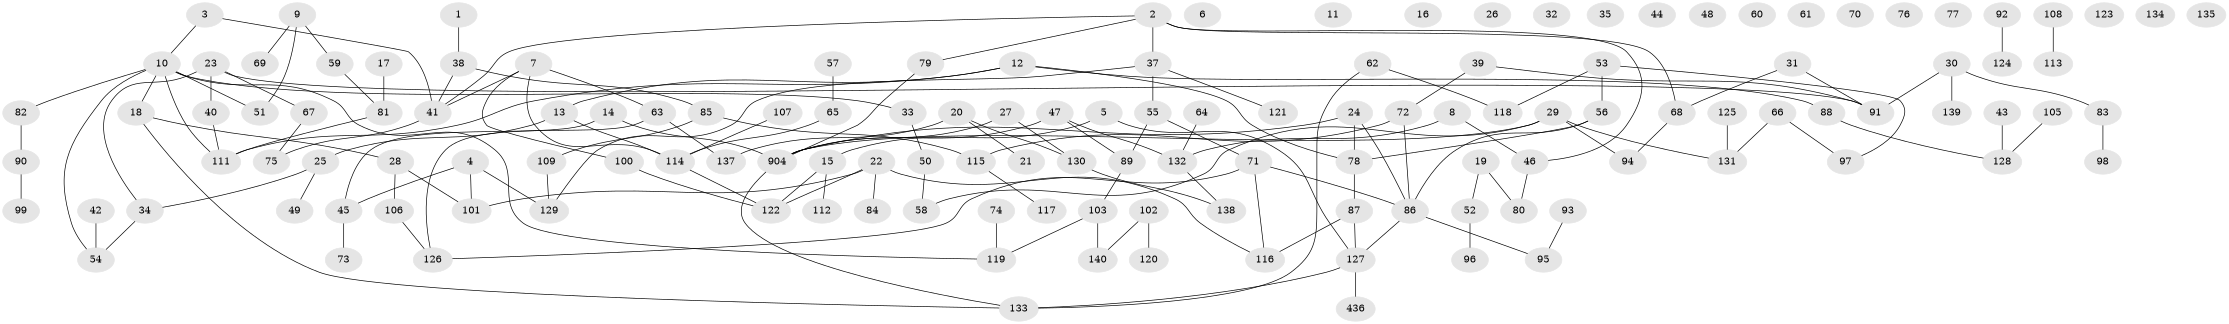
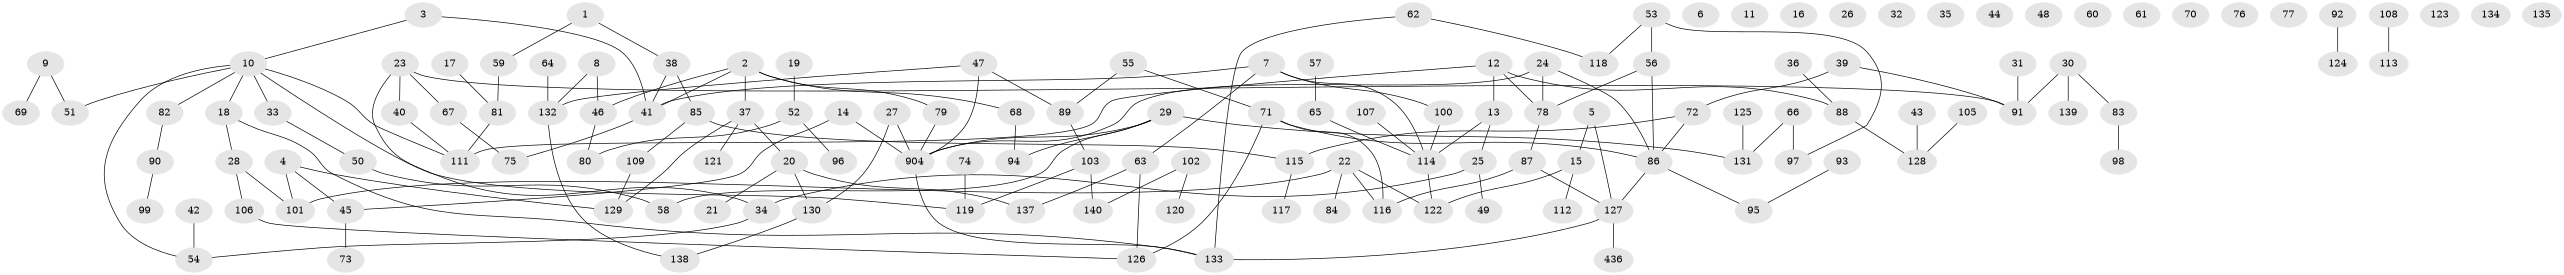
edge "9" -- "59": now "1" -- "59"
node "36": added
edge "37" -- "55": now "37" -- "20"
edge "31" -- "68": removed
edge "19" -- "80": now "52" -- "80"
edge "100" -- "122": now "100" -- "114"
